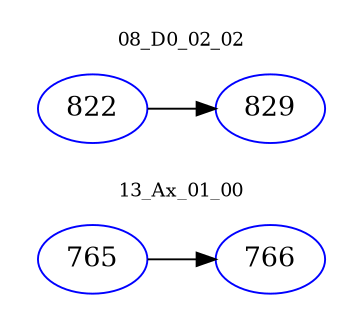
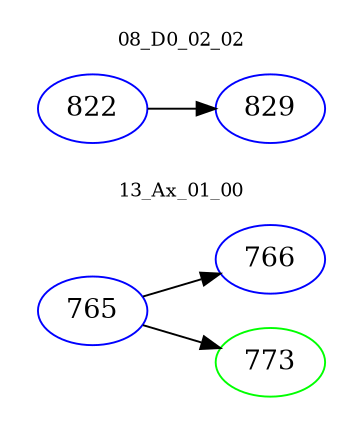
node "773": added
